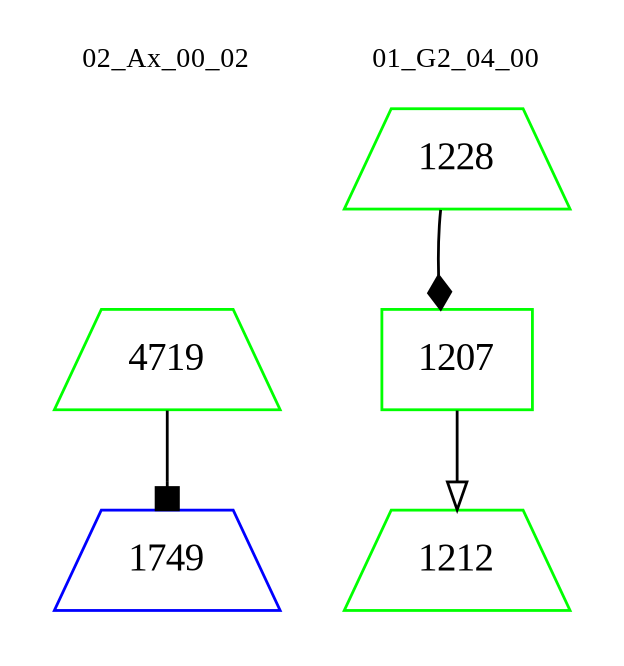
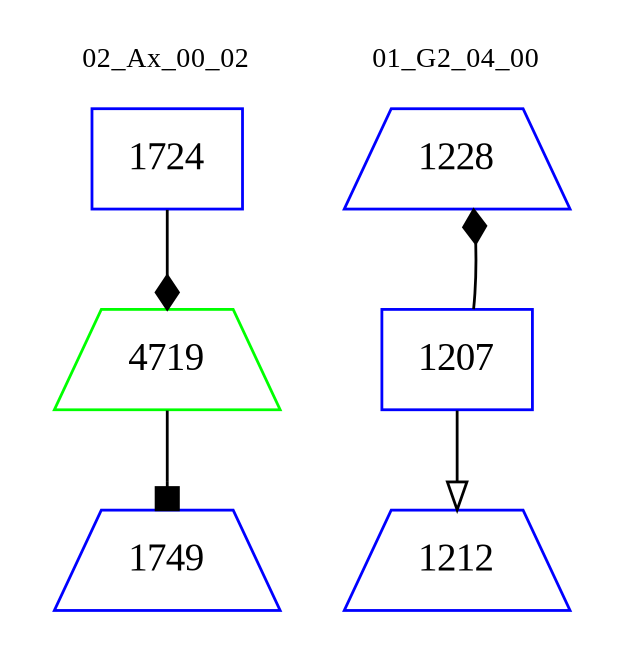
node "1724": added
node "1228": color green -> blue
edge "1228" -> "1207": reversed
node "1207": color green -> blue
node "1212": color green -> blue
